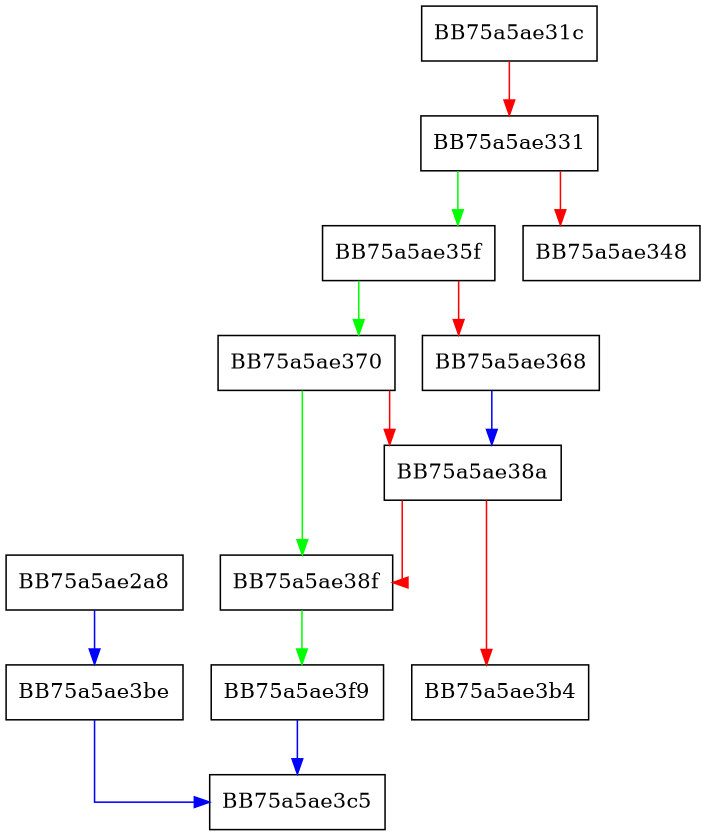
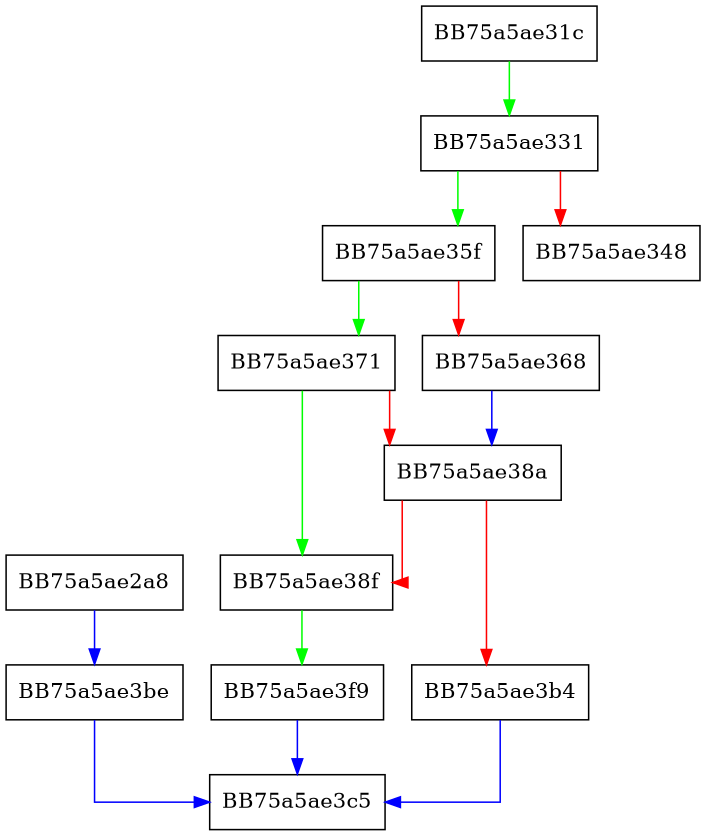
edge "BB75a5ae31c" -> "BB75a5ae331": color red -> green
node "BB75a5ae370": label "BB75a5ae370" -> "BB75a5ae371"
edge "BB75a5ae3b4" -> "BB75a5ae3c5": added
